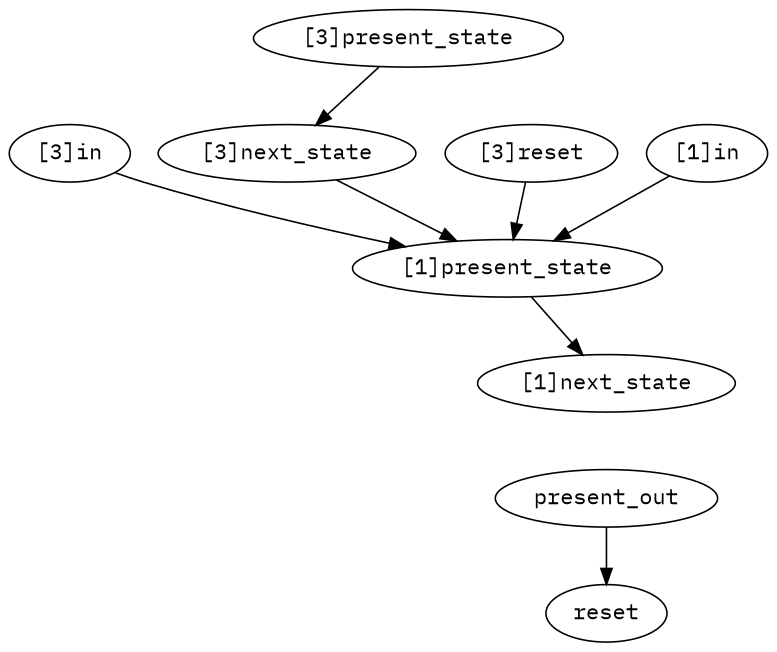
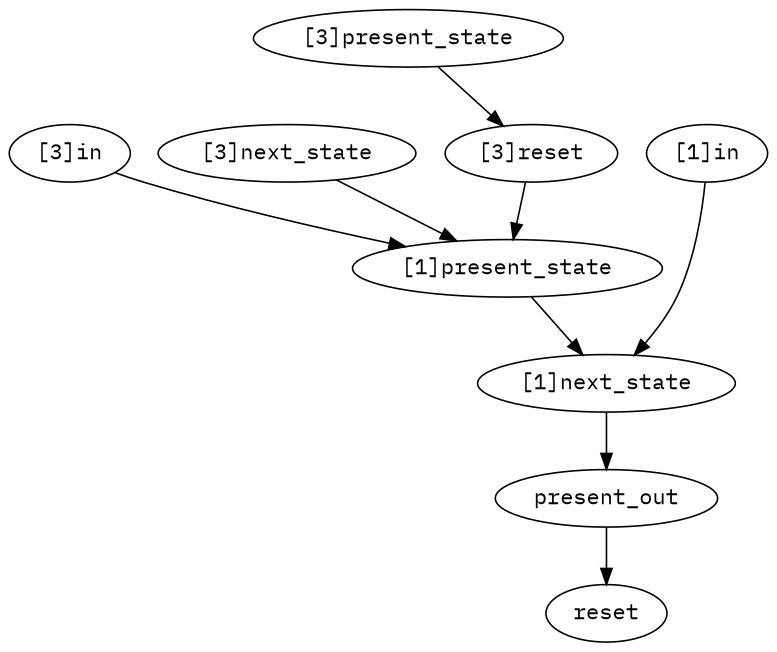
edge "[3]present_state" -> "[3]next_state": now "[3]present_state" -> "[3]reset"
edge "[1]in" -> "[1]present_state": now "[1]in" -> "[1]next_state"
edge "[1]next_state" -> "present_out": added
